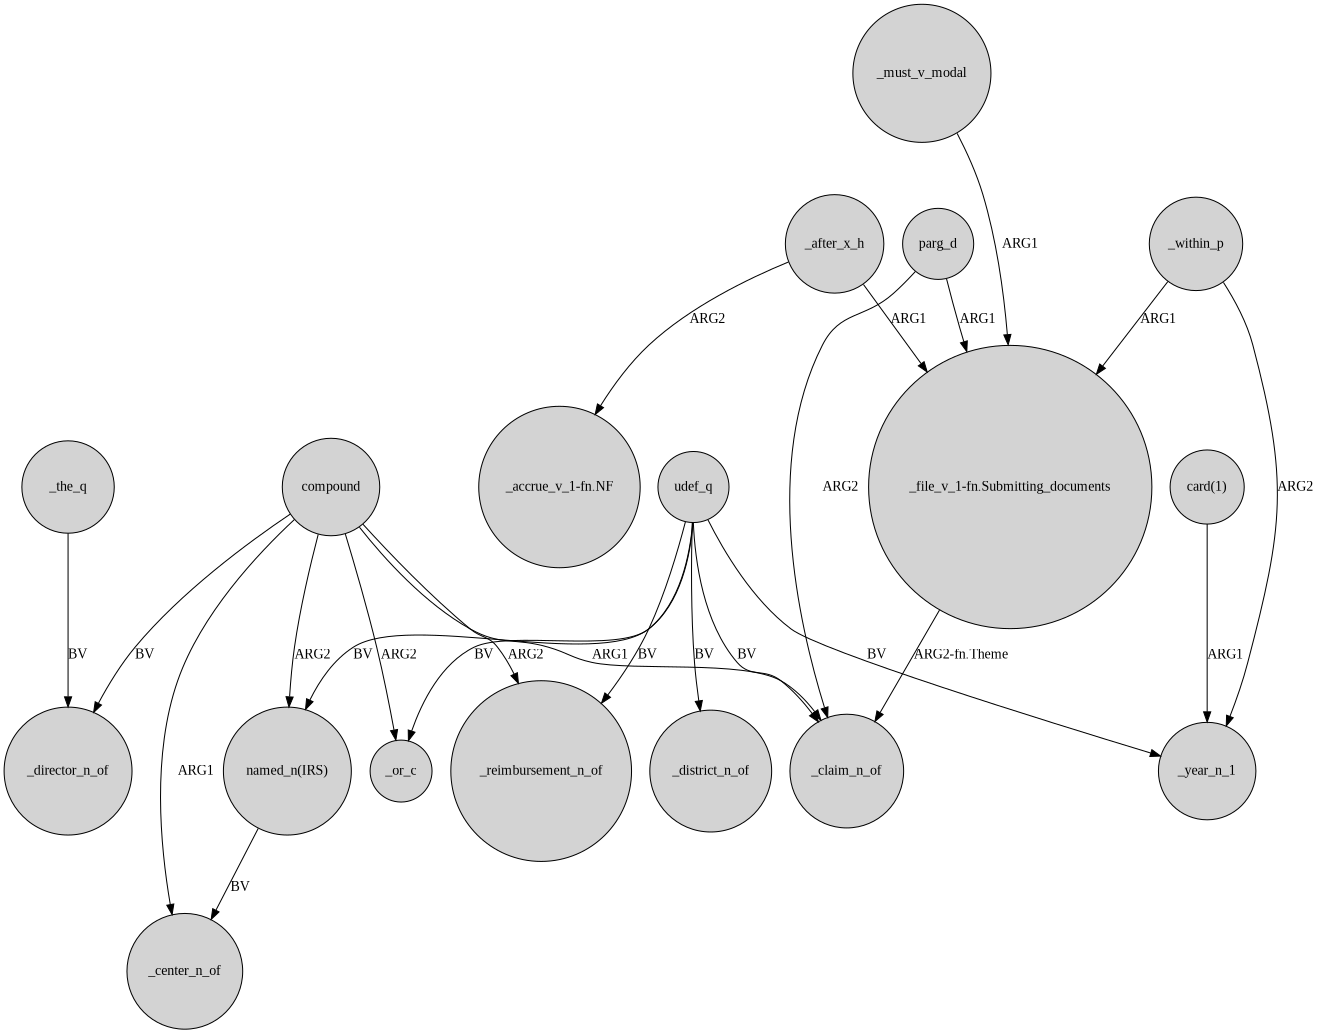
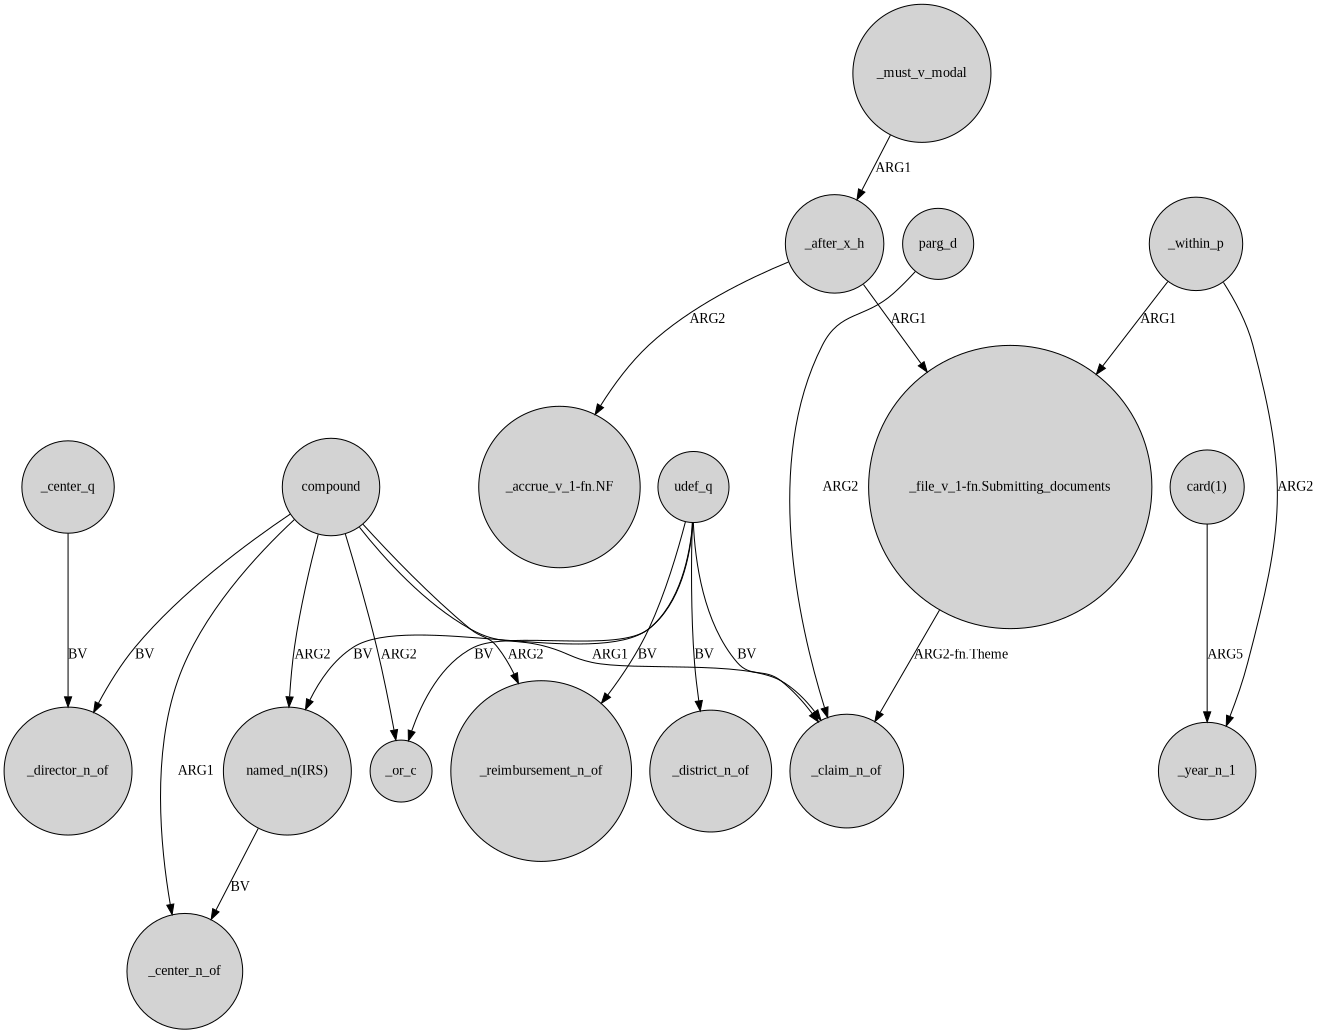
edge "_must_v_modal" -> "_file_v_1-fn.Submitting_documents": now "_must_v_modal" -> "_after_x_h"
edge "parg_d" -> "_file_v_1-fn.Submitting_documents": removed, label "ARG1"
node "_the_q": label "_the_q" -> "_center_q"
edge "card(1)" -> "_year_n_1": label "ARG1" -> "ARG5"
edge "udef_q" -> "_year_n_1": removed, label "BV"
